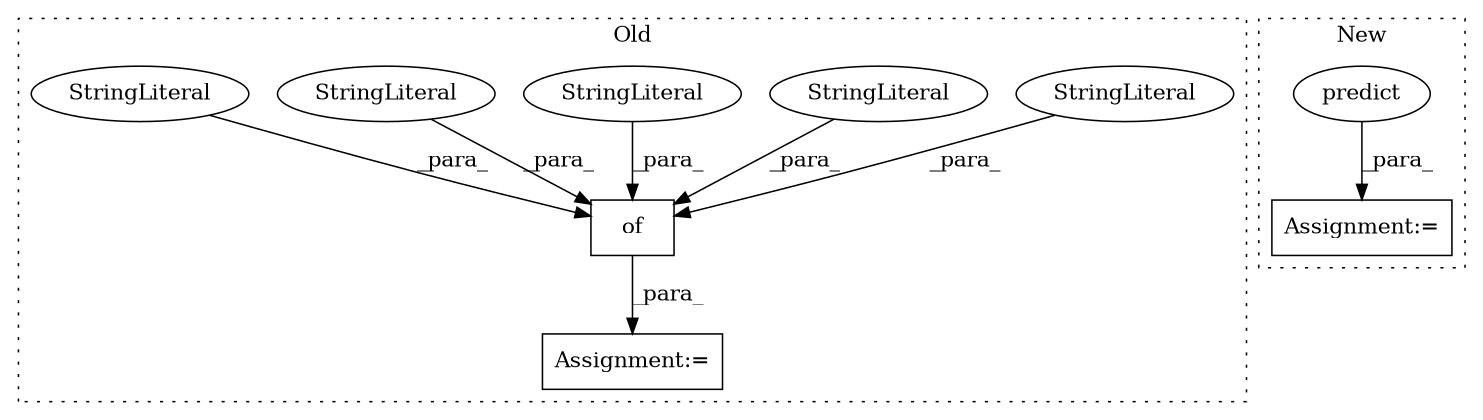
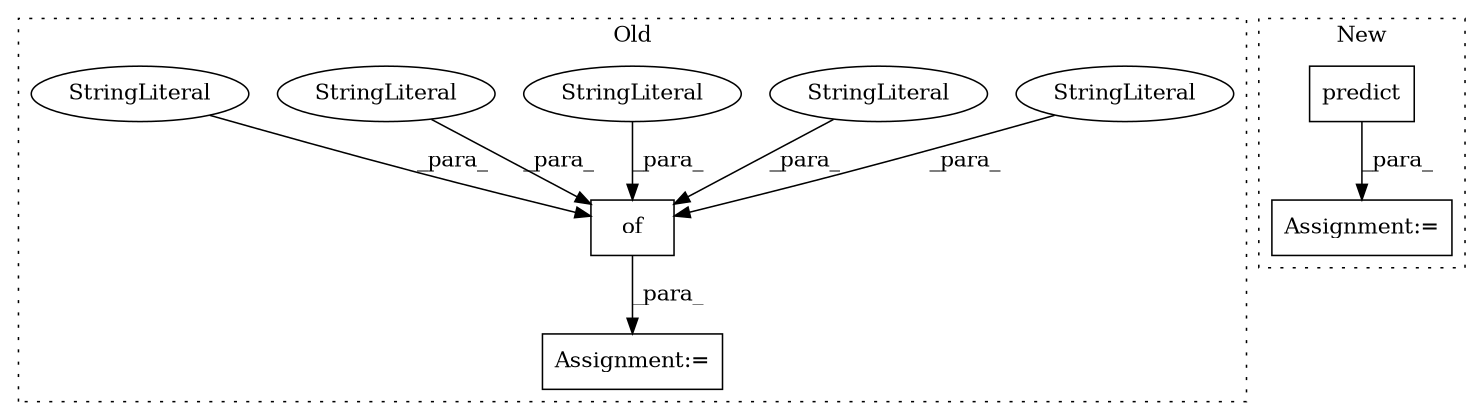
node "predict": shape ellipse -> box
